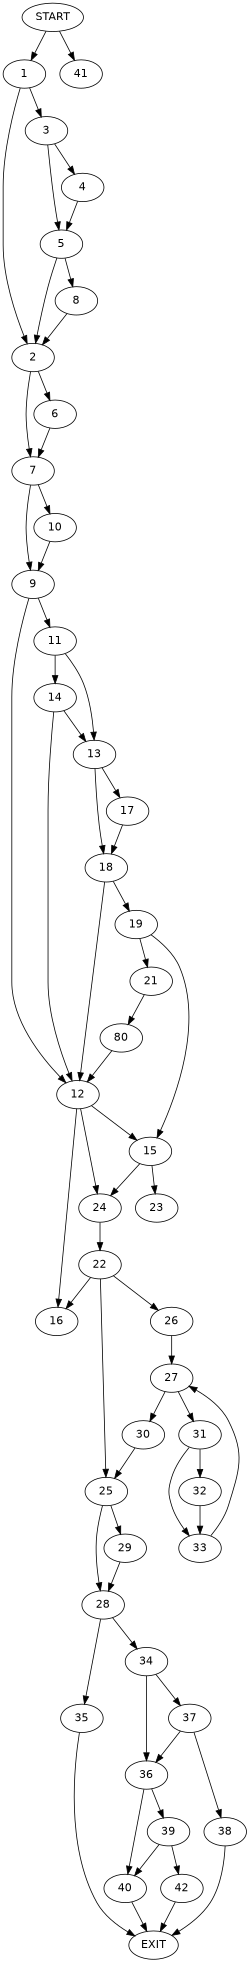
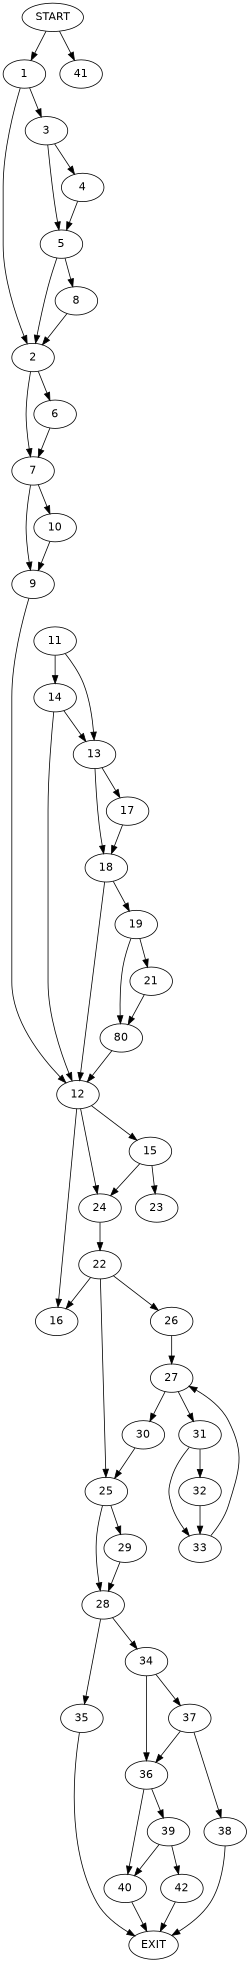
edge "9" -> "11": removed
edge "19" -> "15": now "19" -> "80"
